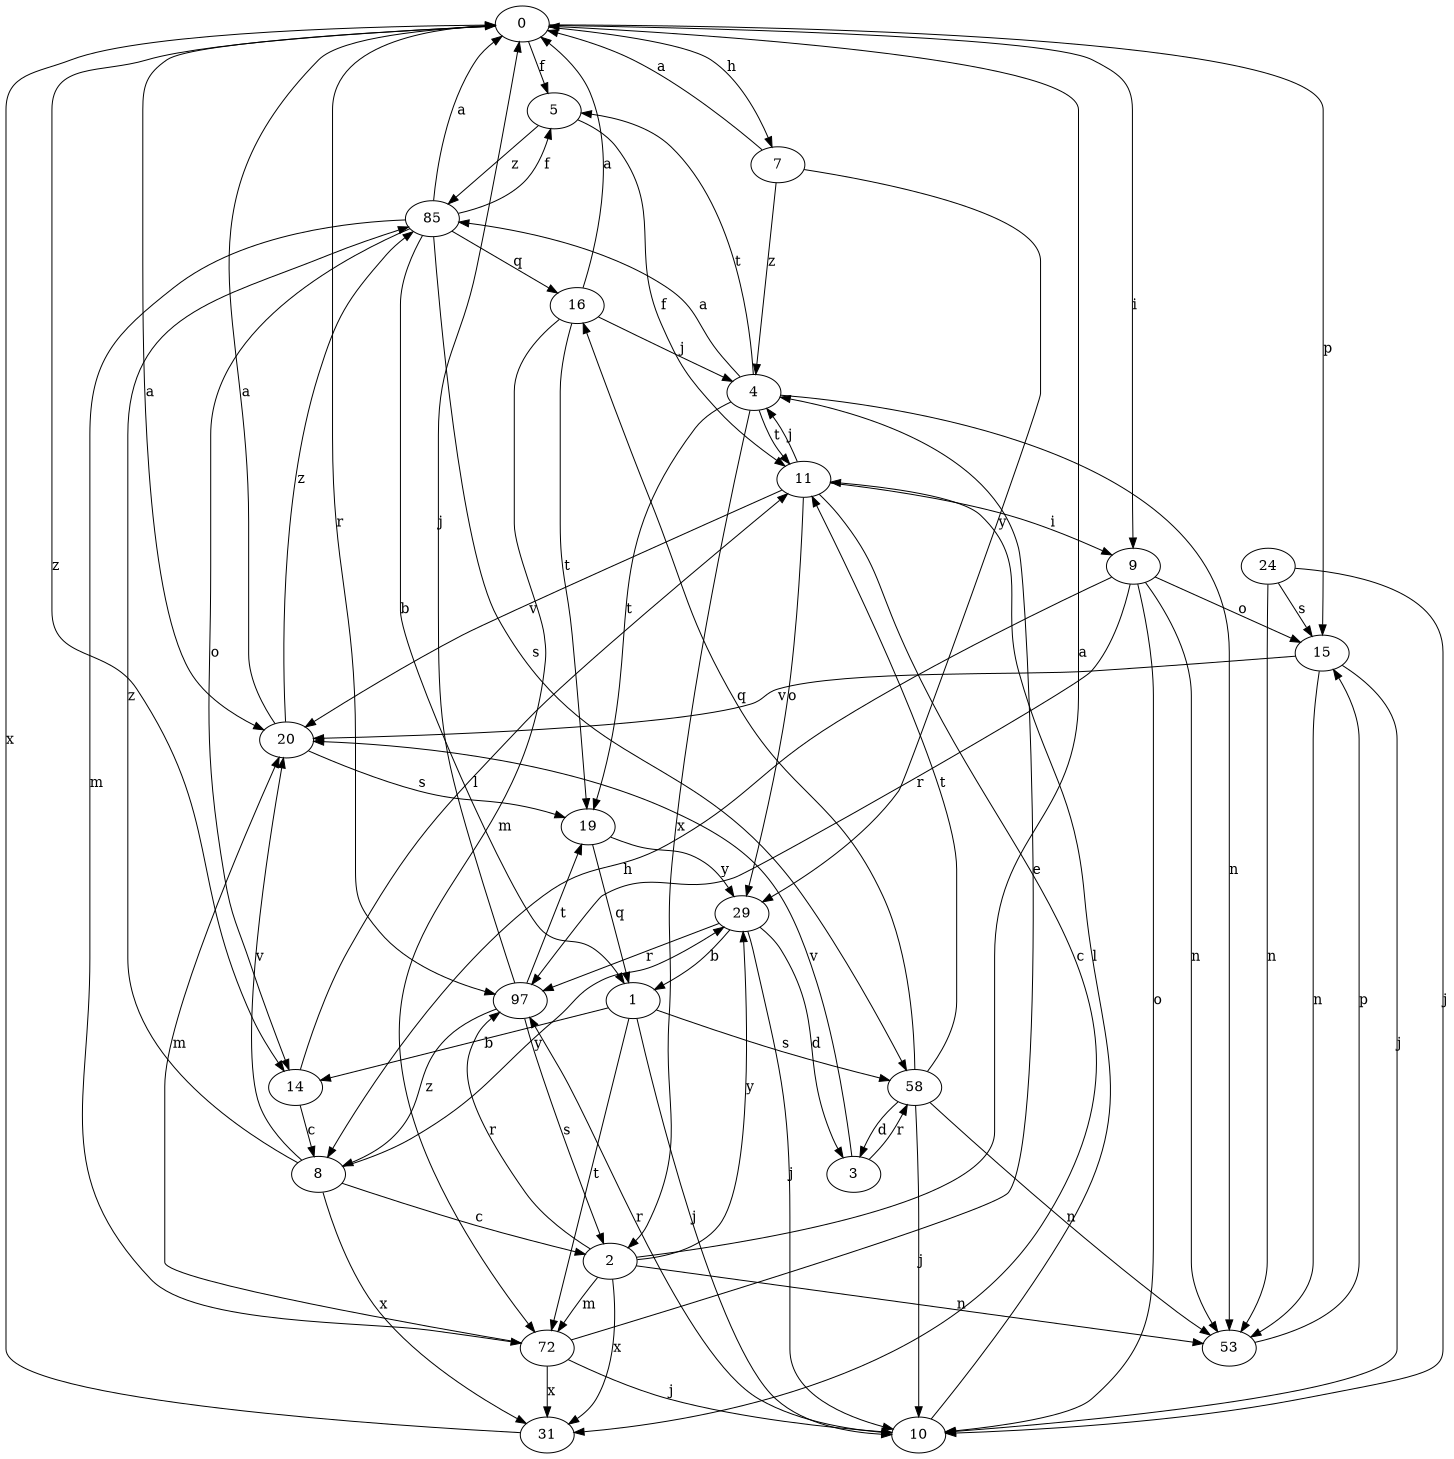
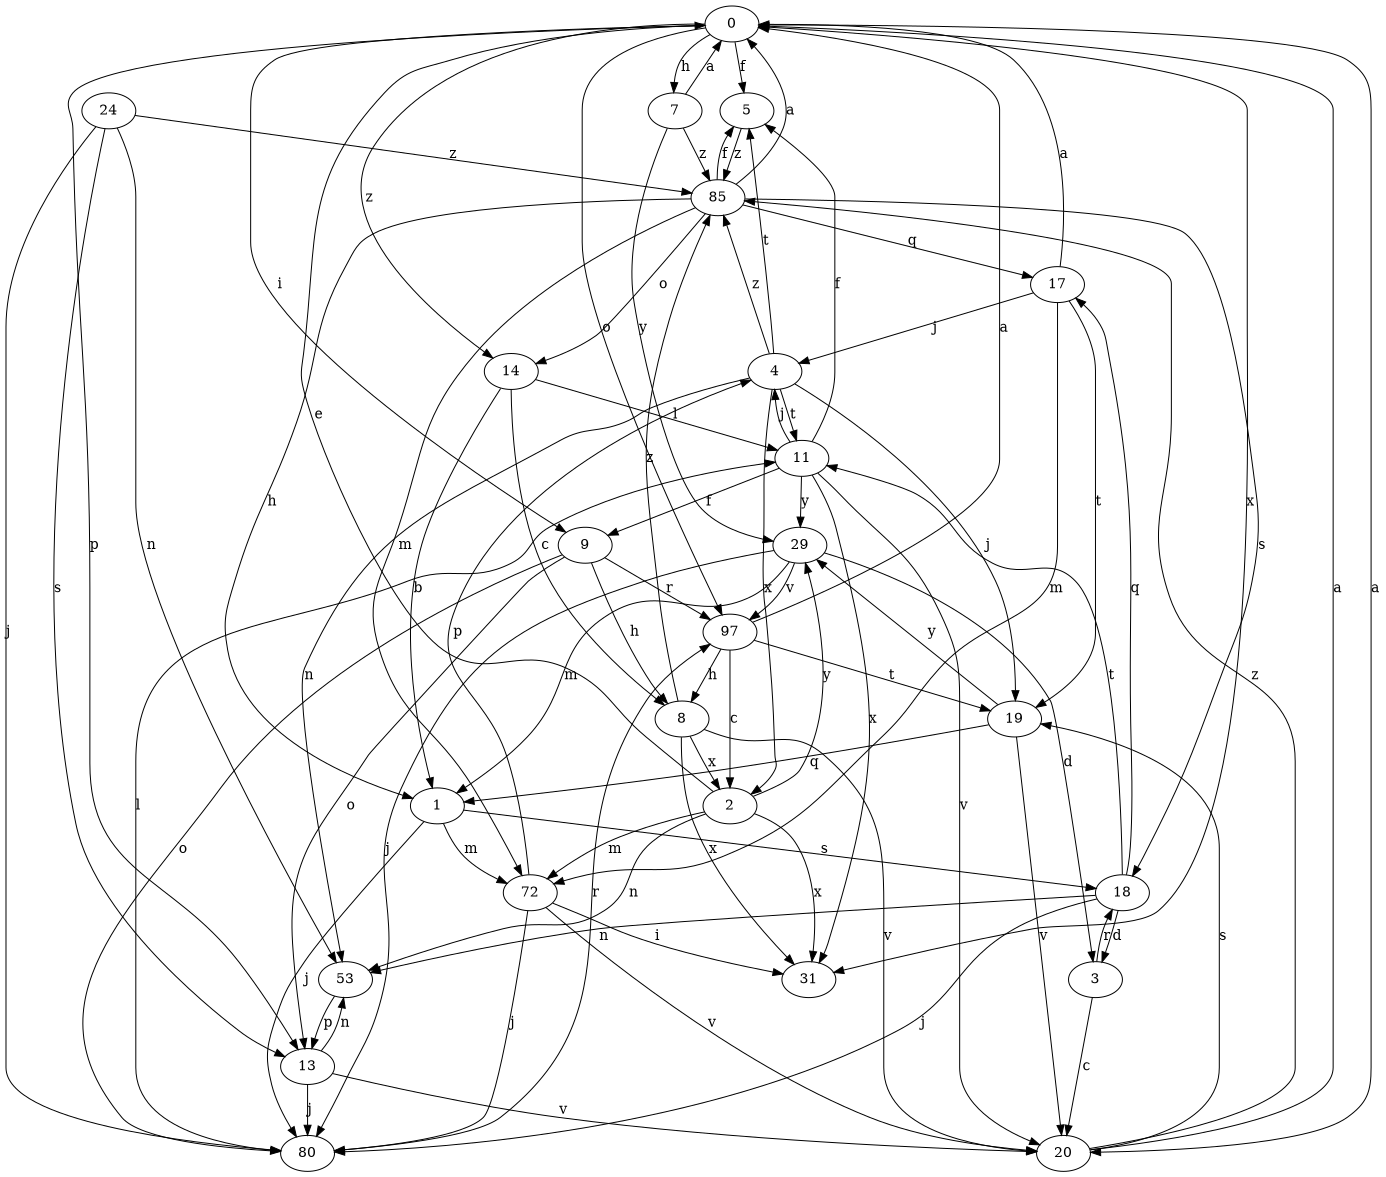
edge "24" -> "85": added, label "z"
edge "7" -> "4": now "7" -> "85"
edge "5" -> "11": reversed
node "16": label "16" -> "17"
edge "4" -> "85": label "a" -> "z"
edge "0" -> "97": label "r" -> "o"
edge "97" -> "0": label "j" -> "a"
edge "11" -> "9": label "i" -> "f"
edge "85" -> "1": label "b" -> "h"
edge "4" -> "19": label "t" -> "j"
edge "2" -> "0": label "a" -> "e"
node "15": label "15" -> "13"
edge "11" -> "29": label "o" -> "y"
edge "31" -> "0": reversed
edge "72" -> "4": label "e" -> "p"
edge "19" -> "20": added, label "v"
edge "9" -> "53": removed, label "n"
edge "29" -> "97": label "r" -> "v"
edge "29" -> "1": label "b" -> "m"
edge "3" -> "20": label "v" -> "c"
edge "11" -> "31": label "c" -> "x"
edge "72" -> "20": label "m" -> "v"
edge "1" -> "14": reversed
edge "8" -> "29": removed, label "y"
edge "97" -> "8": label "z" -> "h"
node "58": label "58" -> "18"
edge "97" -> "2": label "s" -> "c"
edge "2" -> "97": removed, label "r"
edge "1" -> "72": label "t" -> "m"
edge "8" -> "2": label "c" -> "x"
edge "72" -> "31": label "x" -> "i"
node "10": label "10" -> "80"
